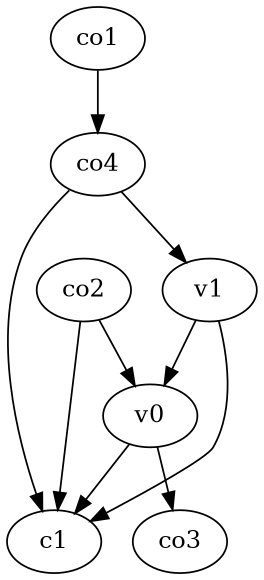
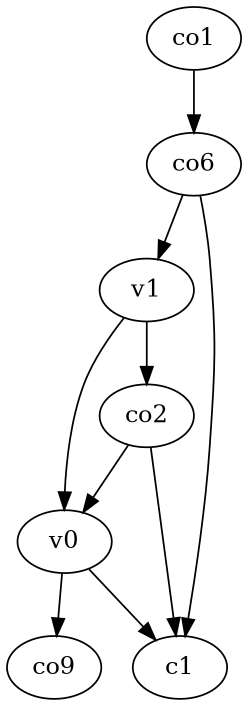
node "co4": label "co4" -> "co6"
edge "v1" -> "c1": now "v1" -> "co2"
node "co3": label "co3" -> "co9"
